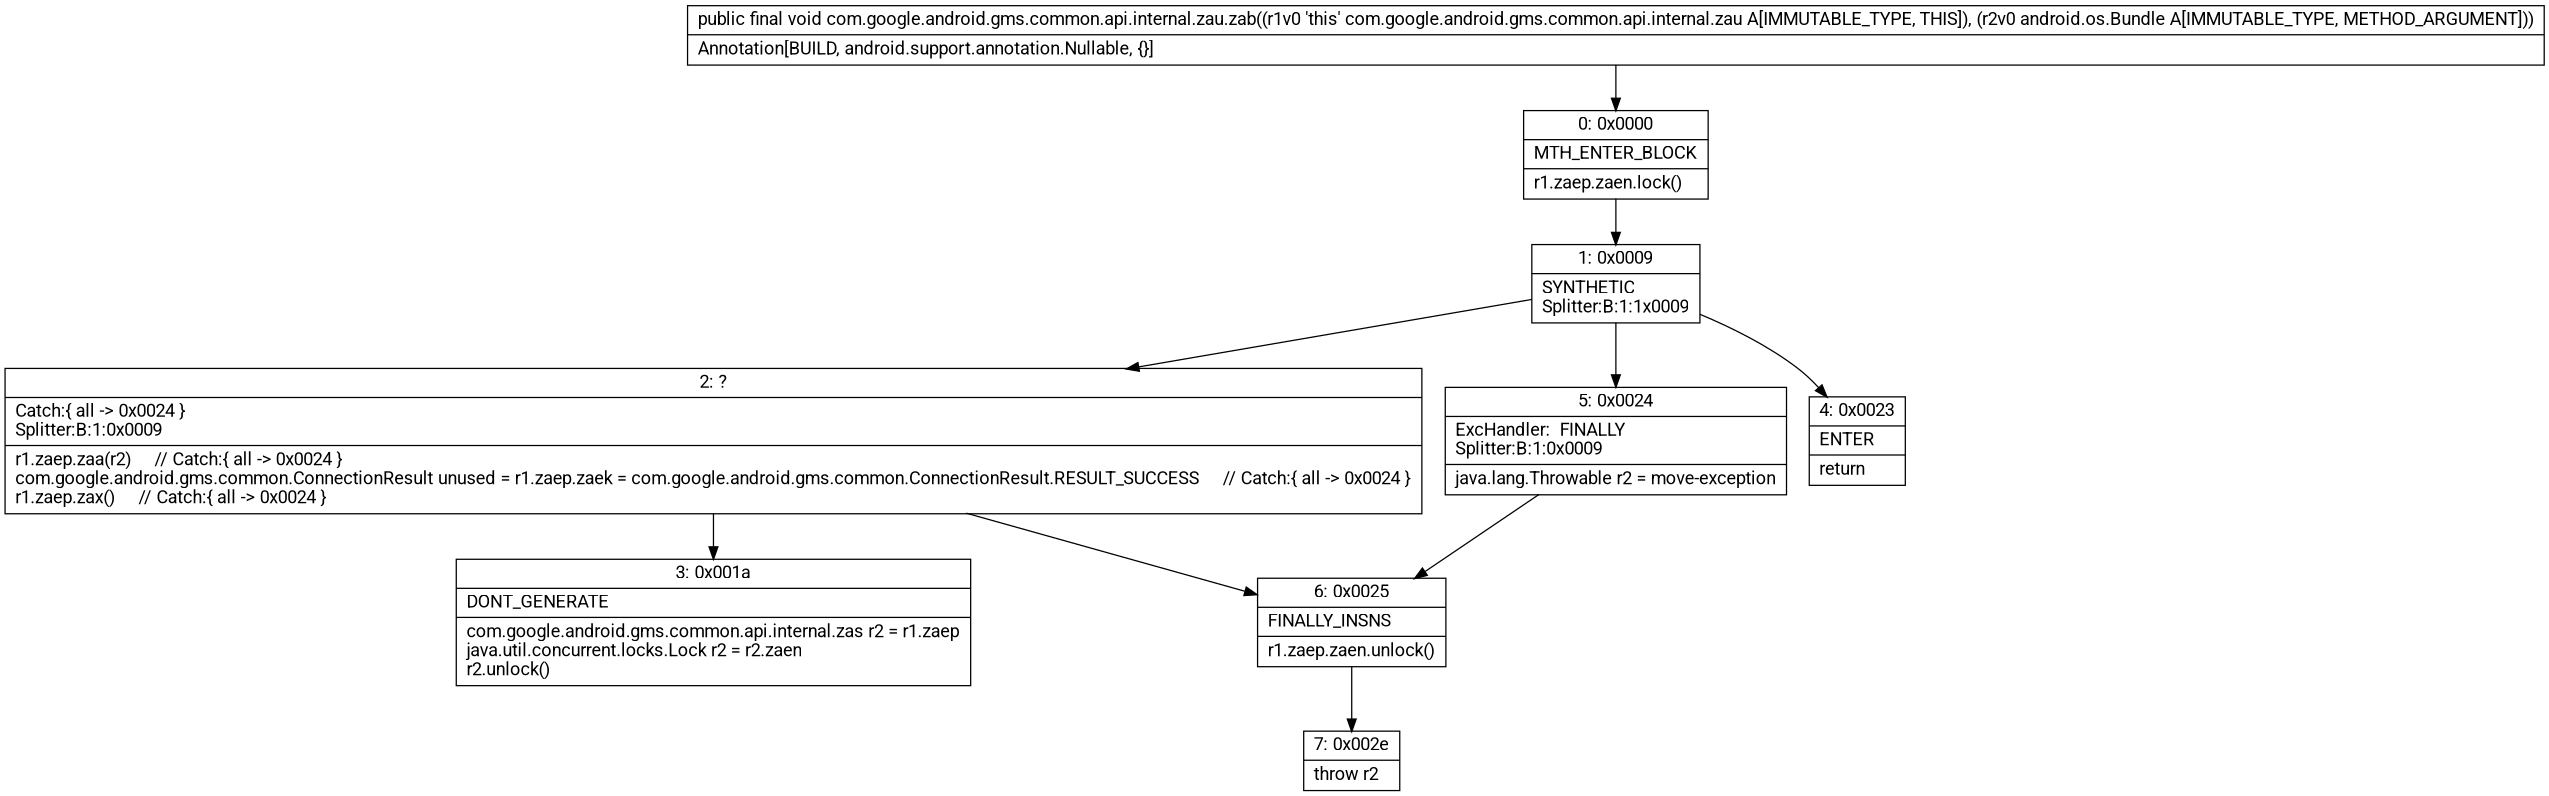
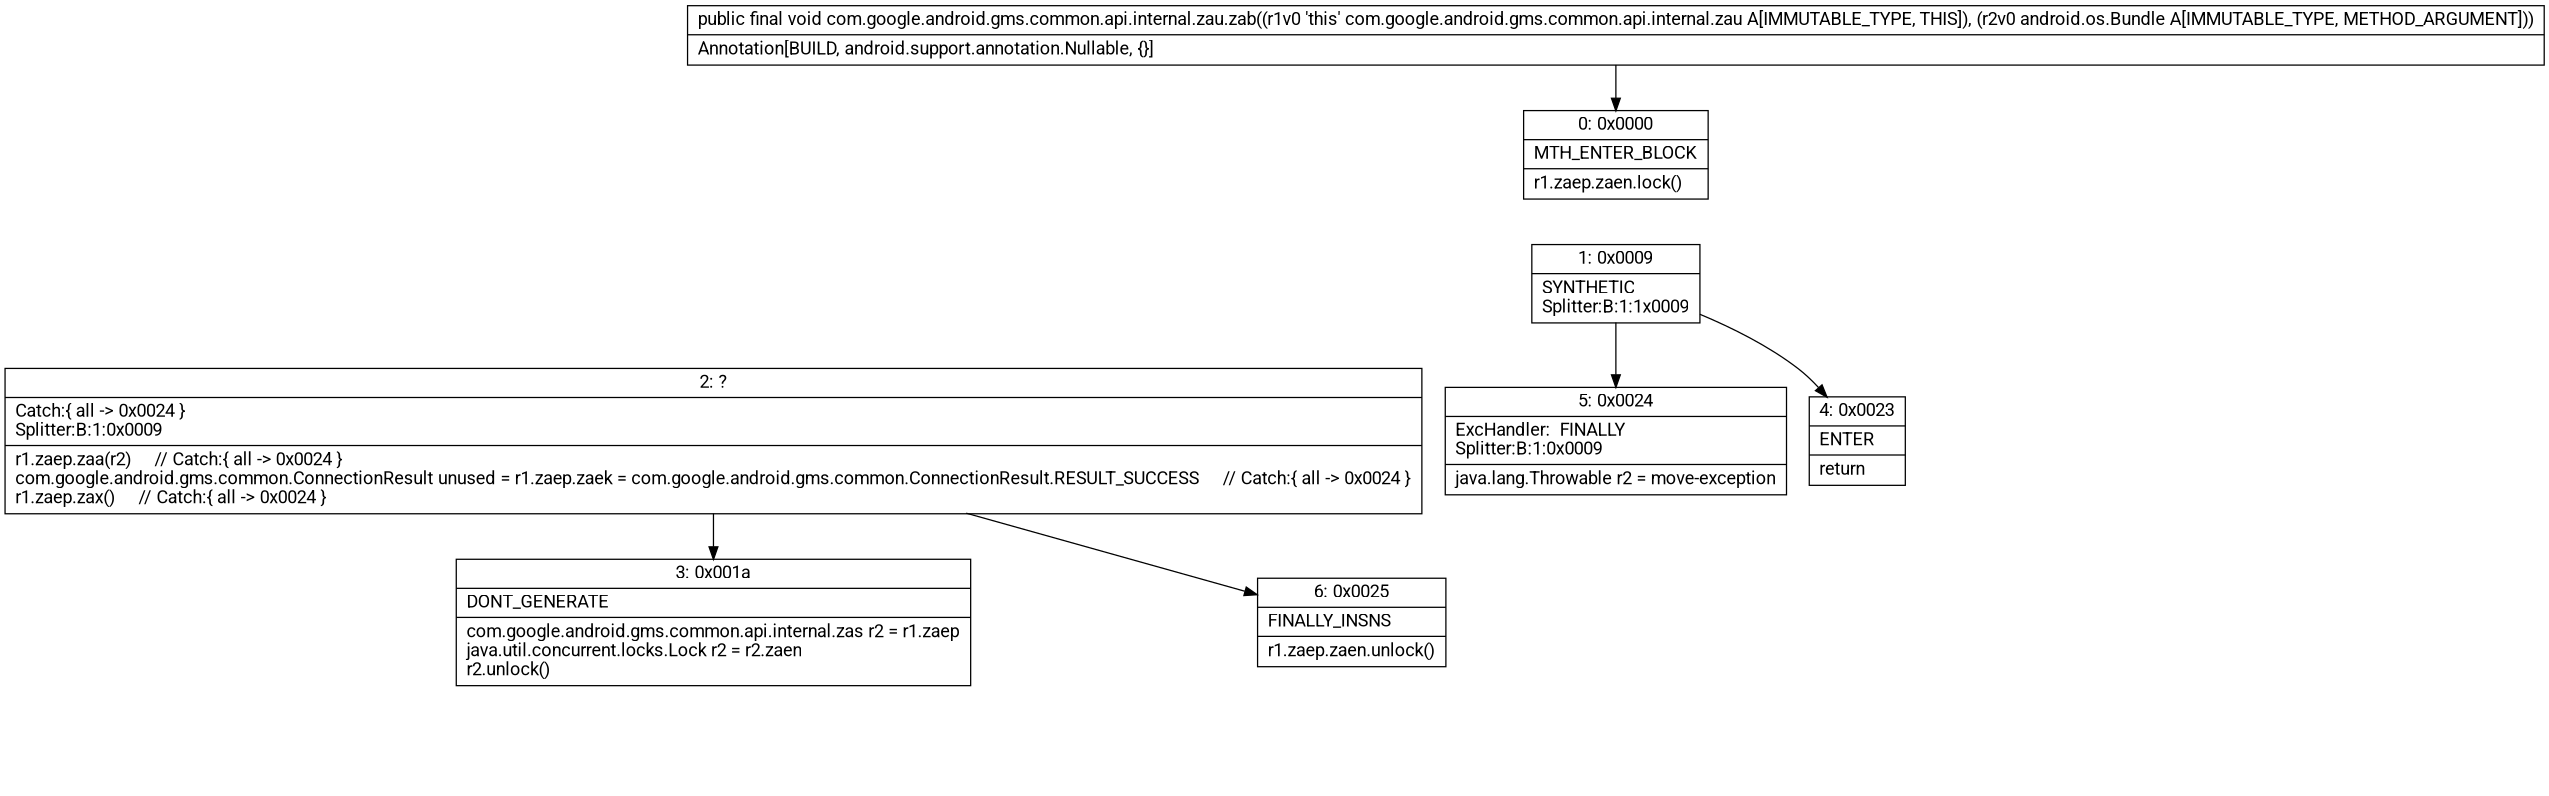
edge "0: 0x0000" -> "1: 0x0009": removed
edge "1: 0x0009" -> "2: ?": removed
edge "5: 0x0024" -> "6: 0x0025": removed
node "7: 0x002e": removed
